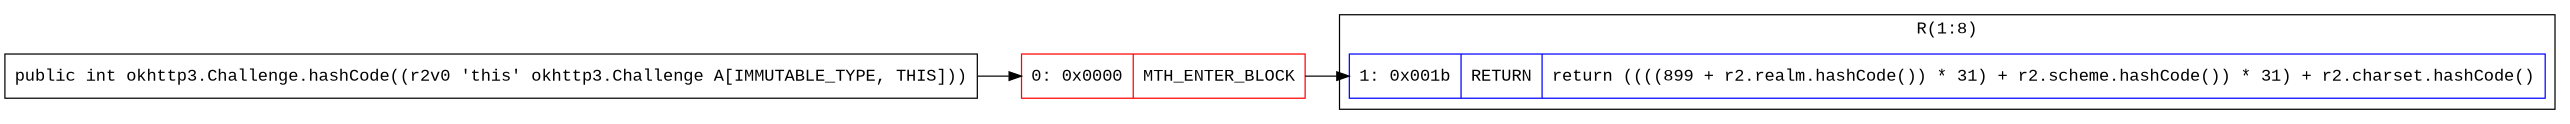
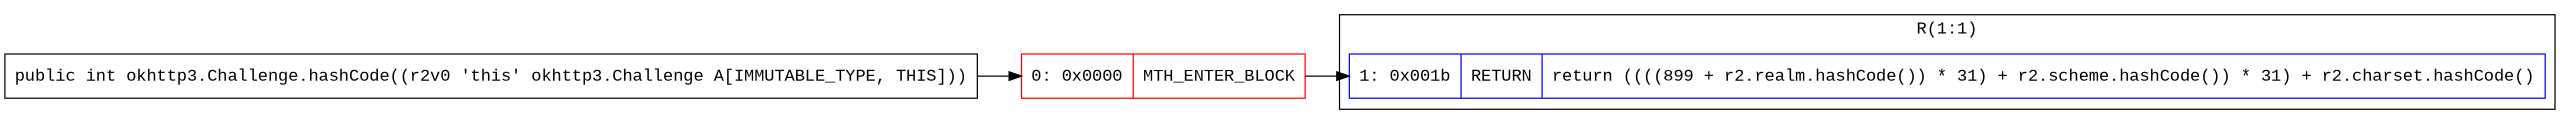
cluster "R(1:8)": label "R(1:8)" -> "R(1:1)"
